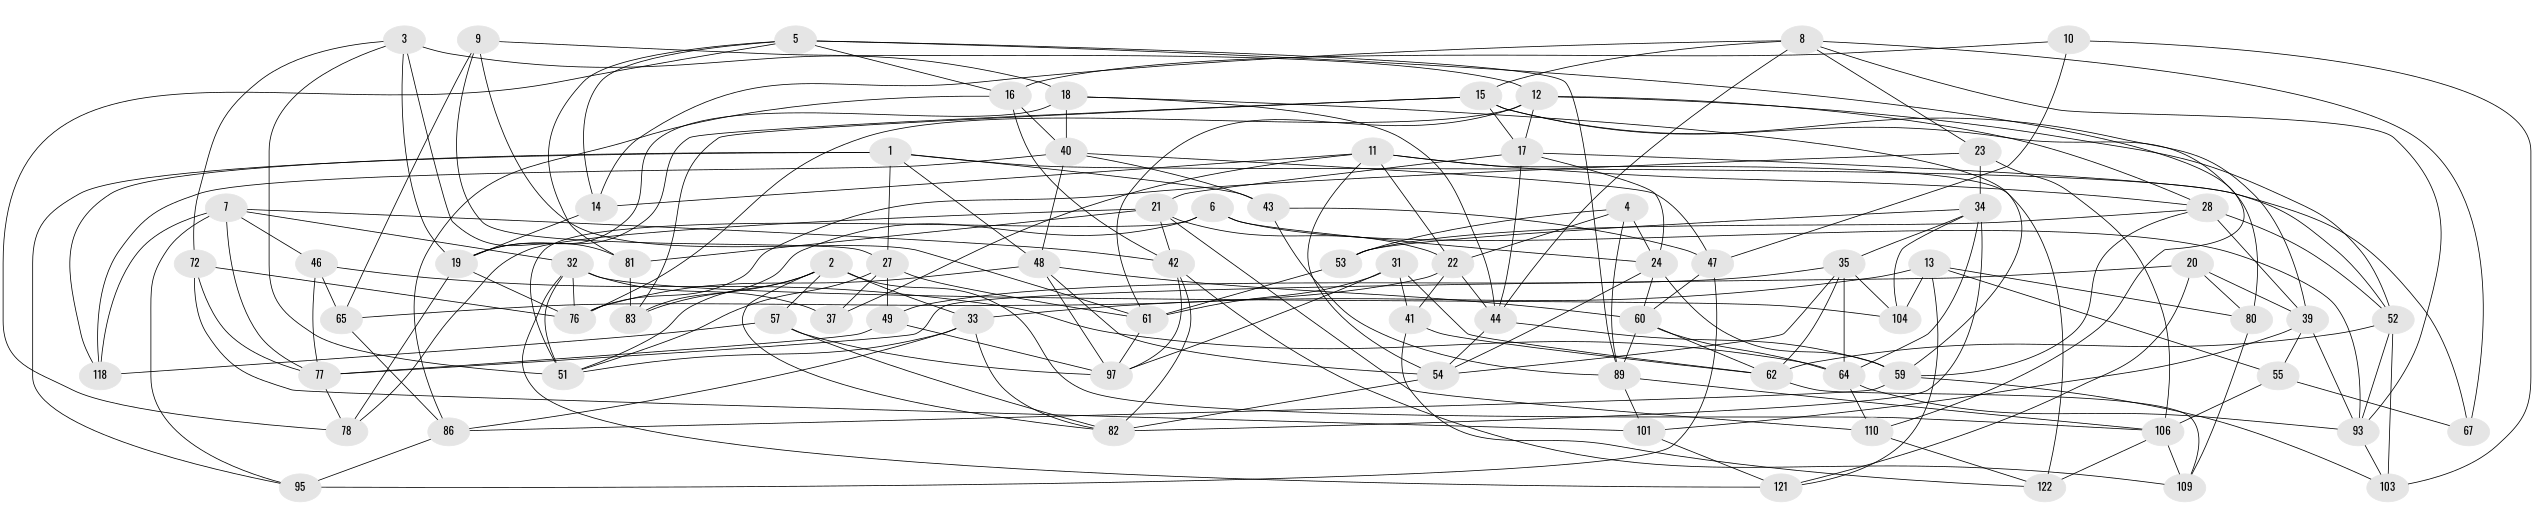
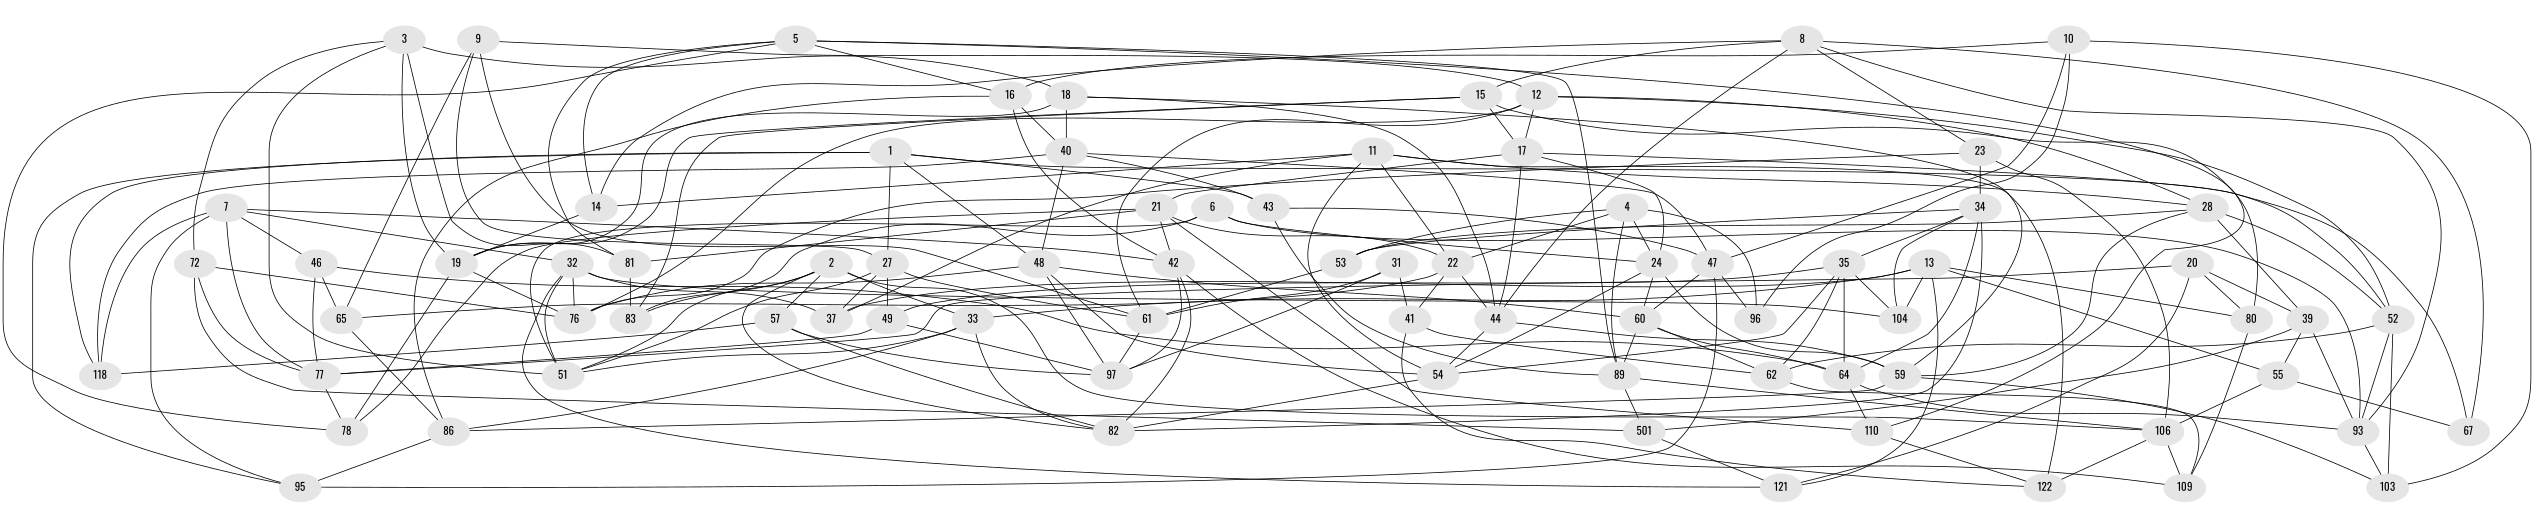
edge "15" -- "39": removed
edge "13" -- "37": added
node "96": added
edge "31" -- "62": removed
node "101": label "101" -> "501"
